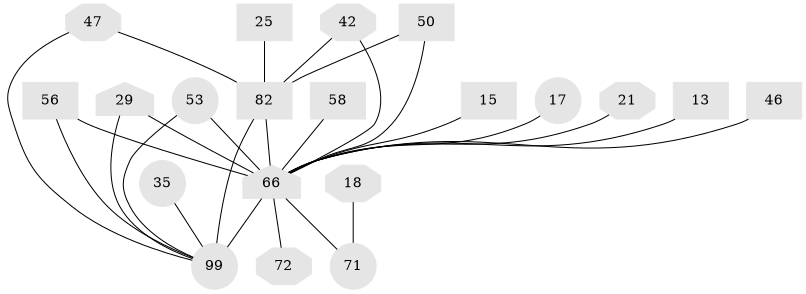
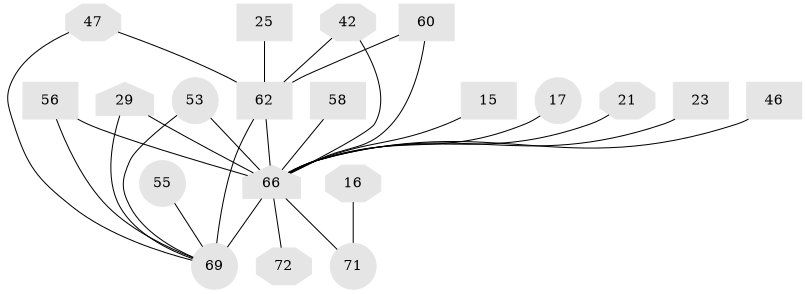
node "50": label "50" -> "60"
node "82": label "82" -> "62"
node "13": label "13" -> "23"
node "35": label "35" -> "55"
node "18": label "18" -> "16"
node "99": label "99" -> "69"
